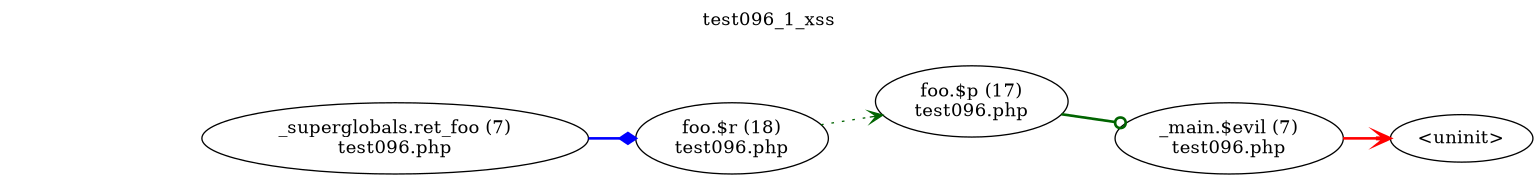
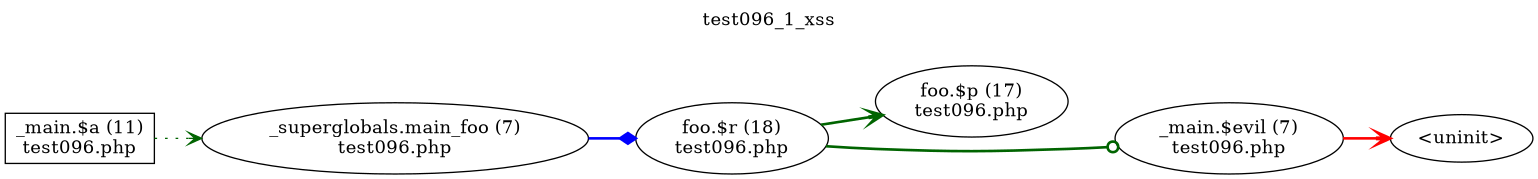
edge "foo.$p (17) test096.php" -> "_main.$evil (7) test096.php": now "foo.$r (18) test096.php" -> "_main.$evil (7) test096.php"
edge "foo.$r (18) test096.php" -> "foo.$p (17) test096.php": style dotted -> bold
node "_main.$a (11) test096.php": added
node "_superglobals.ret_foo (7) test096.php": label "_superglobals.ret_foo (7) test096.php" -> "_superglobals.main_foo (7) test096.php"
